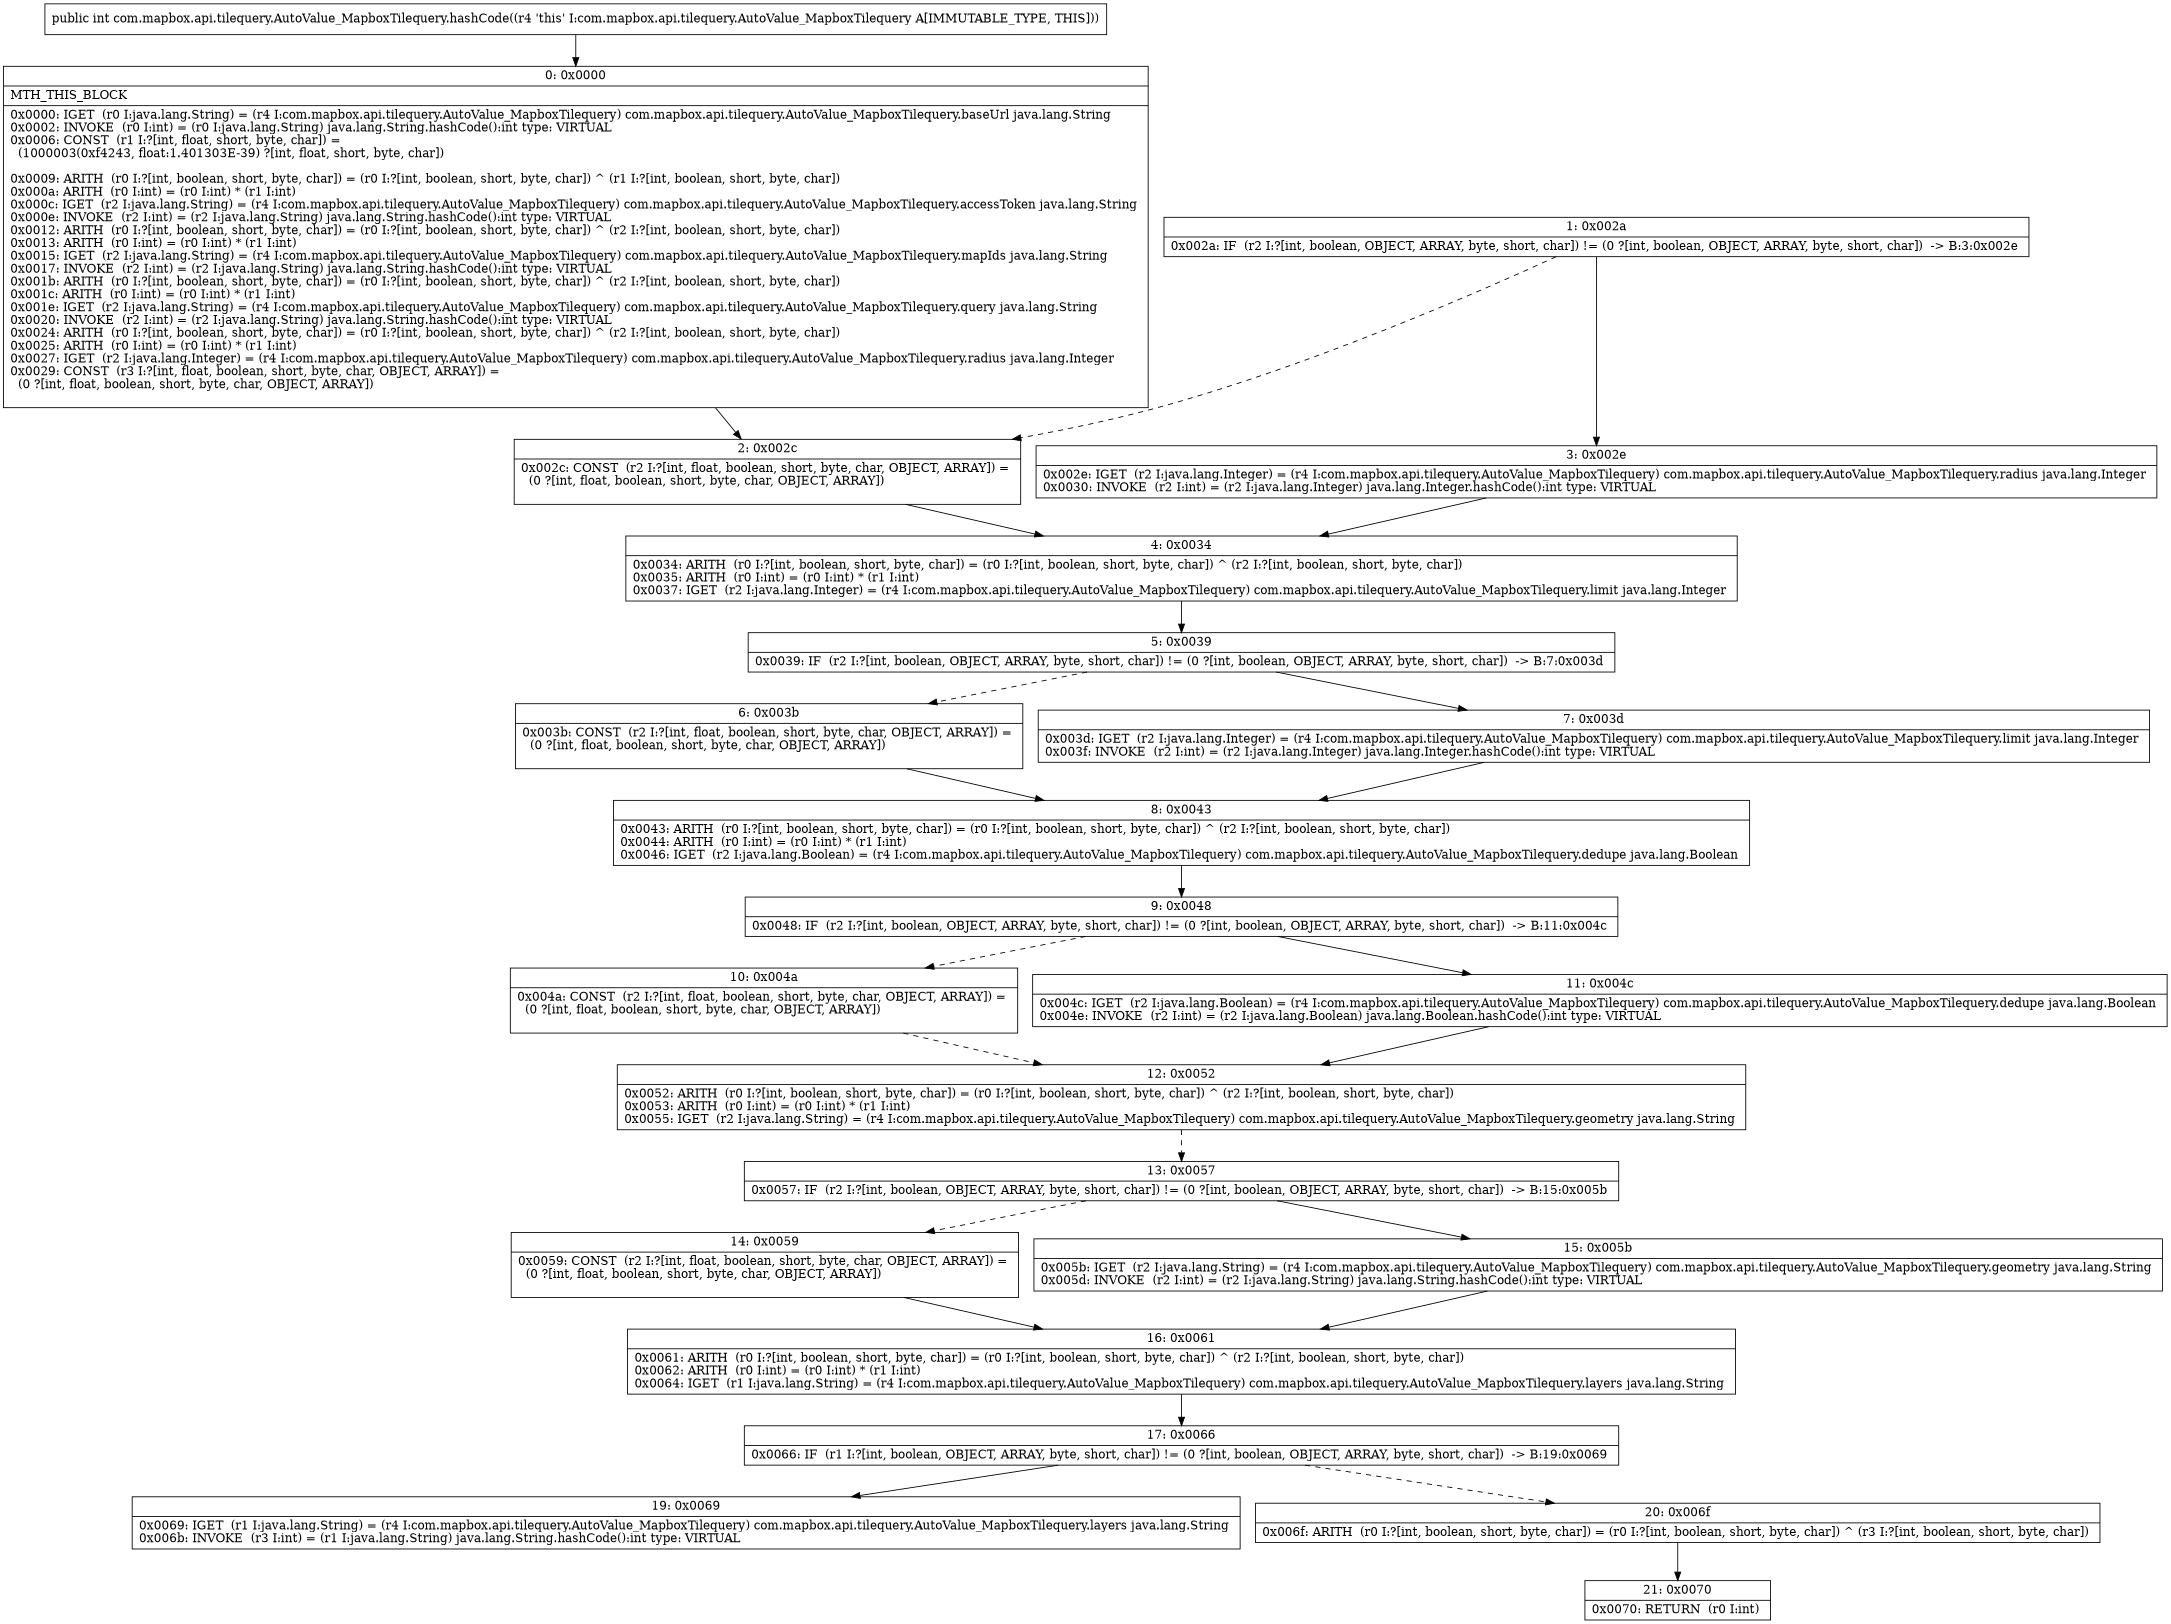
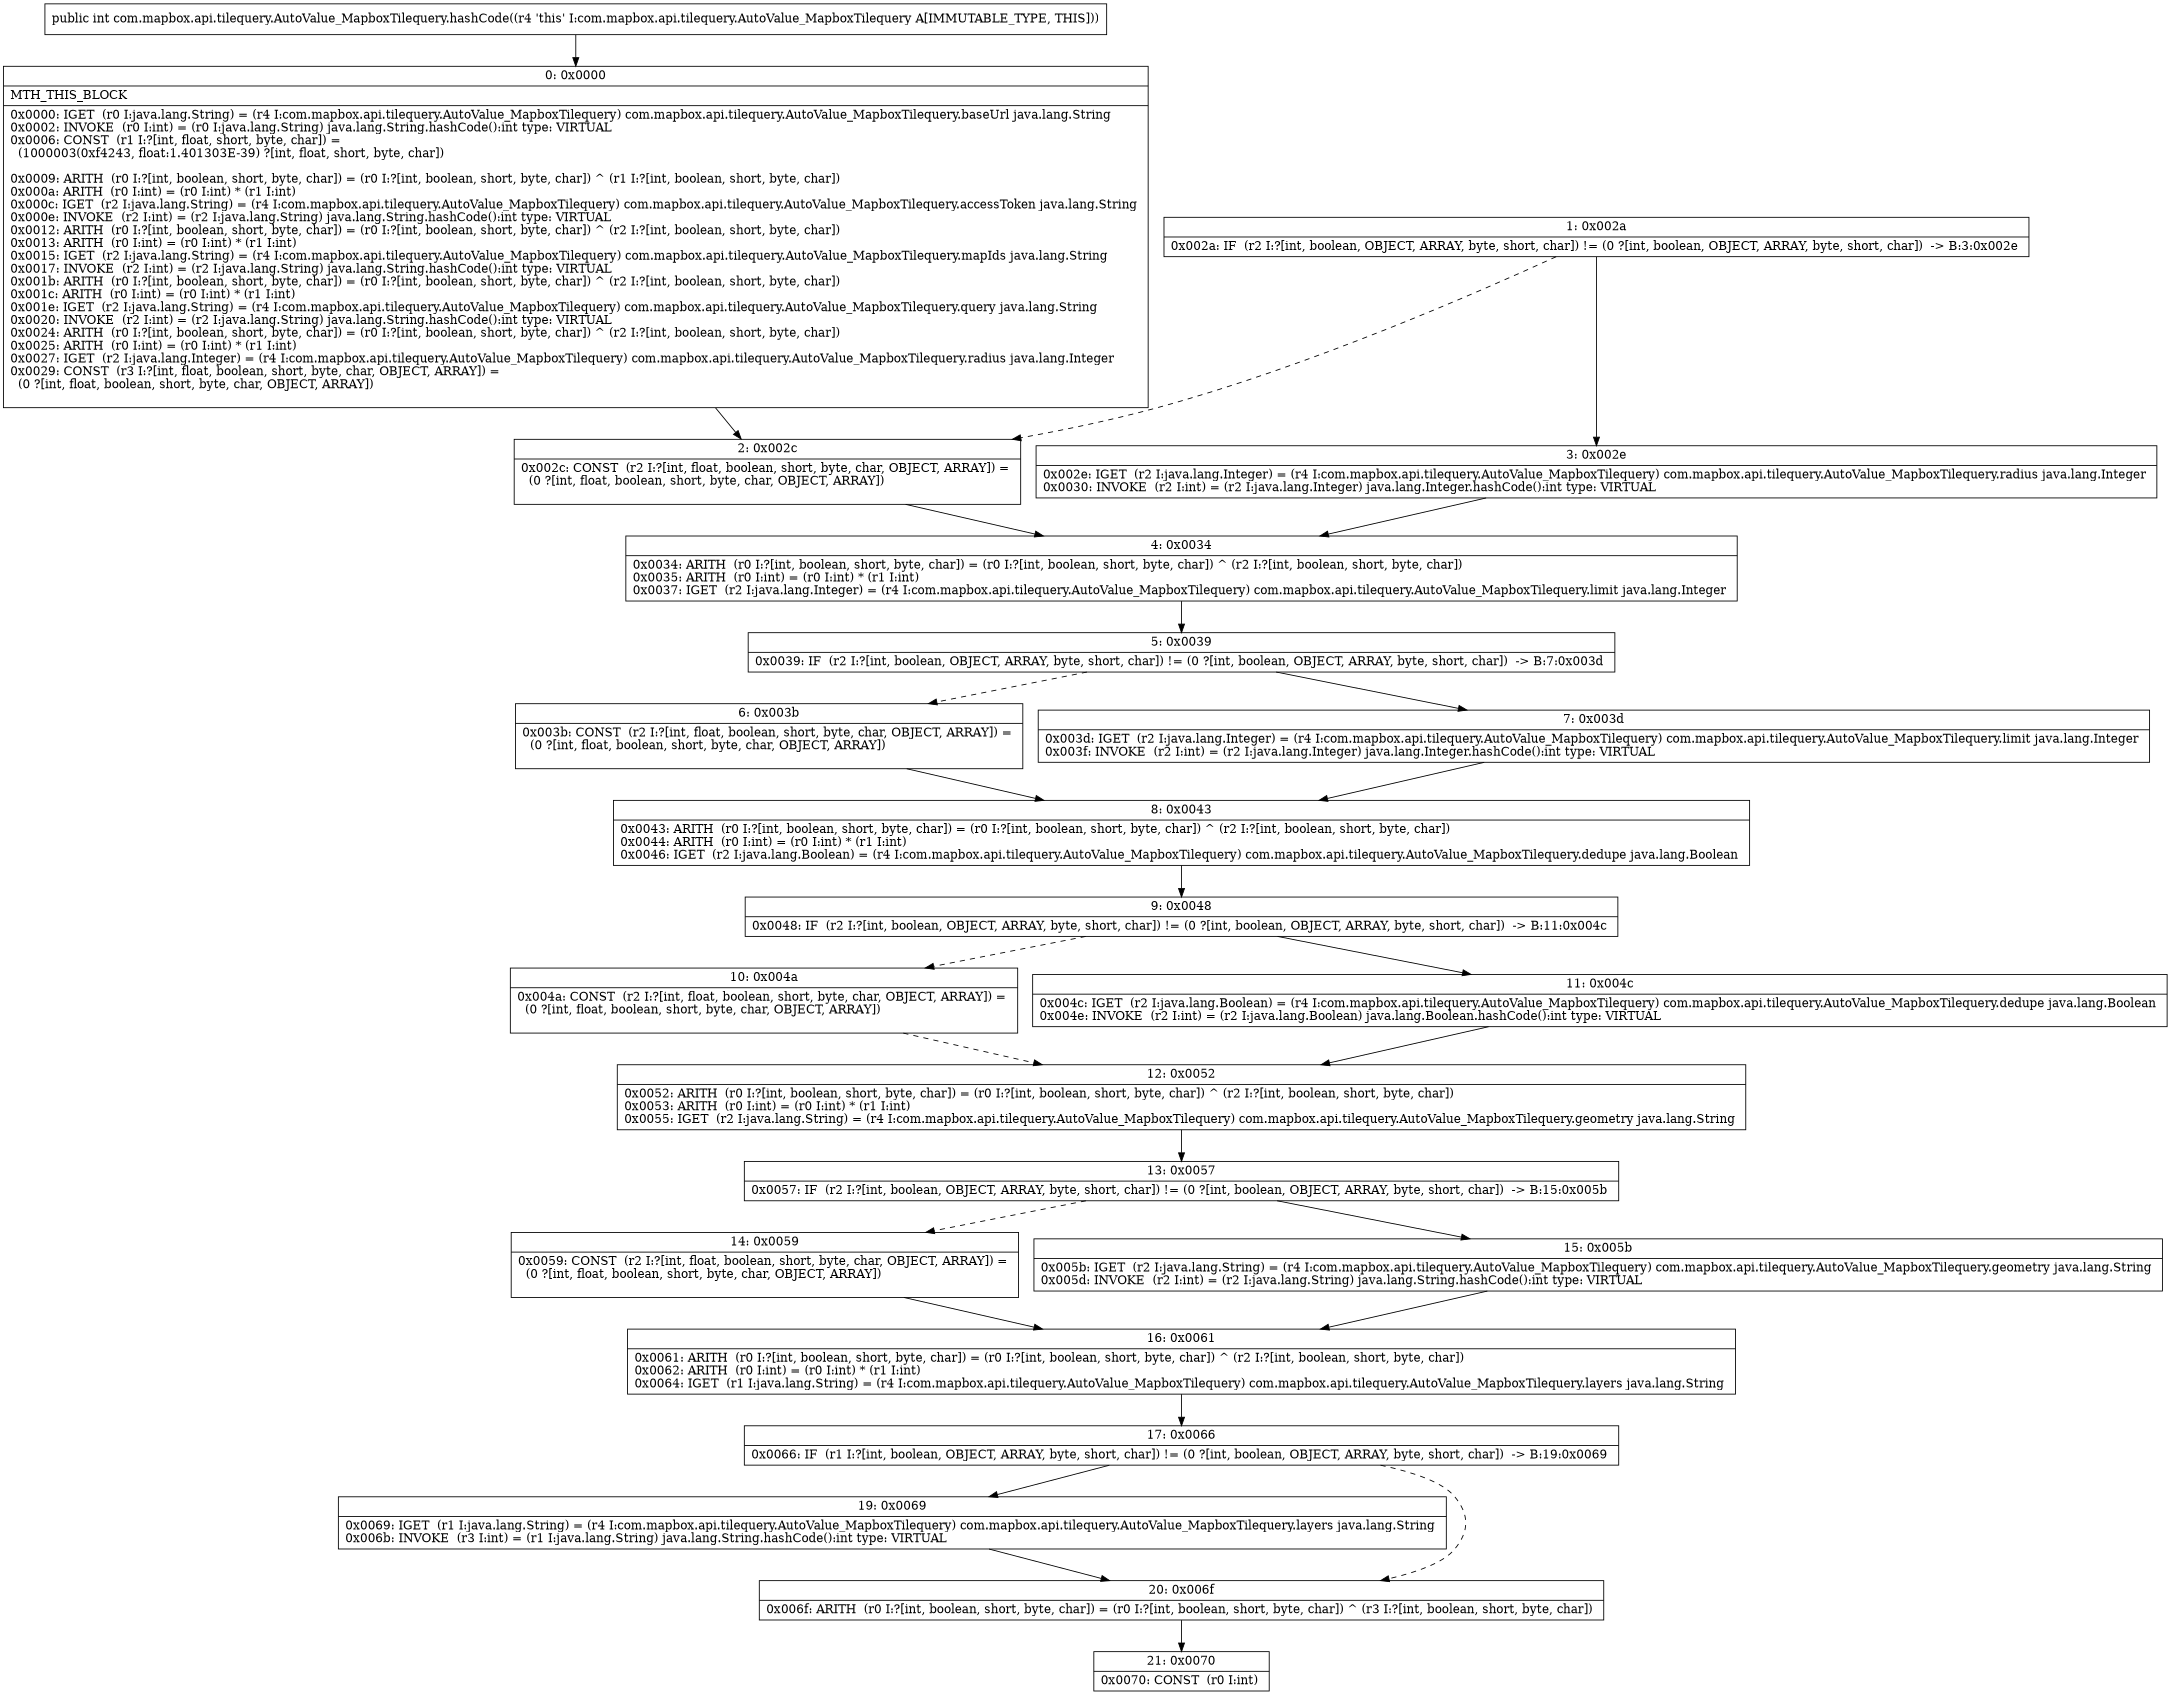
edge "12: 0x0052" -> "13: 0x0057": style dashed -> solid
edge "19: 0x0069" -> "20: 0x006f": added
node "21: 0x0070": text "0x0070: RETURN  (r0 I:int)" -> "0x0070: CONST  (r0 I:int)"
